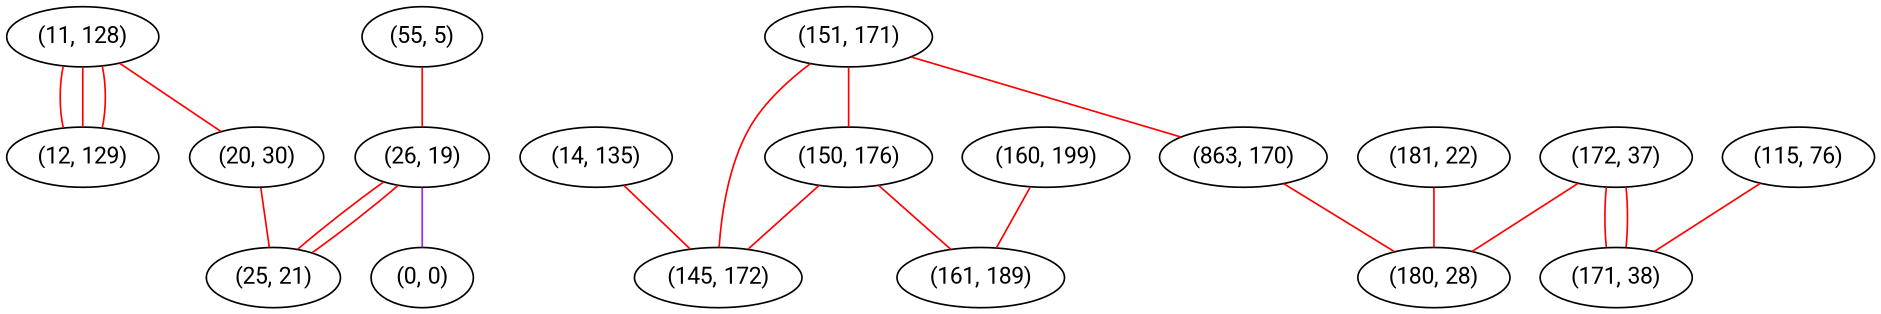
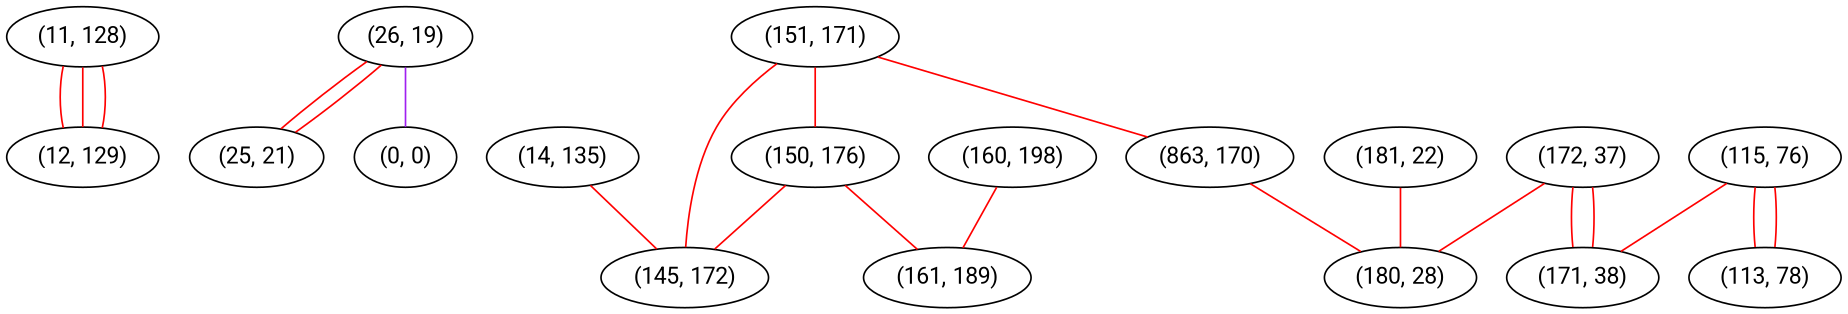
node "(55, 5)": removed
node "(20, 30)": removed
node "(160, 199)": label "(160, 199)" -> "(160, 198)"
node "(113, 78)": added
